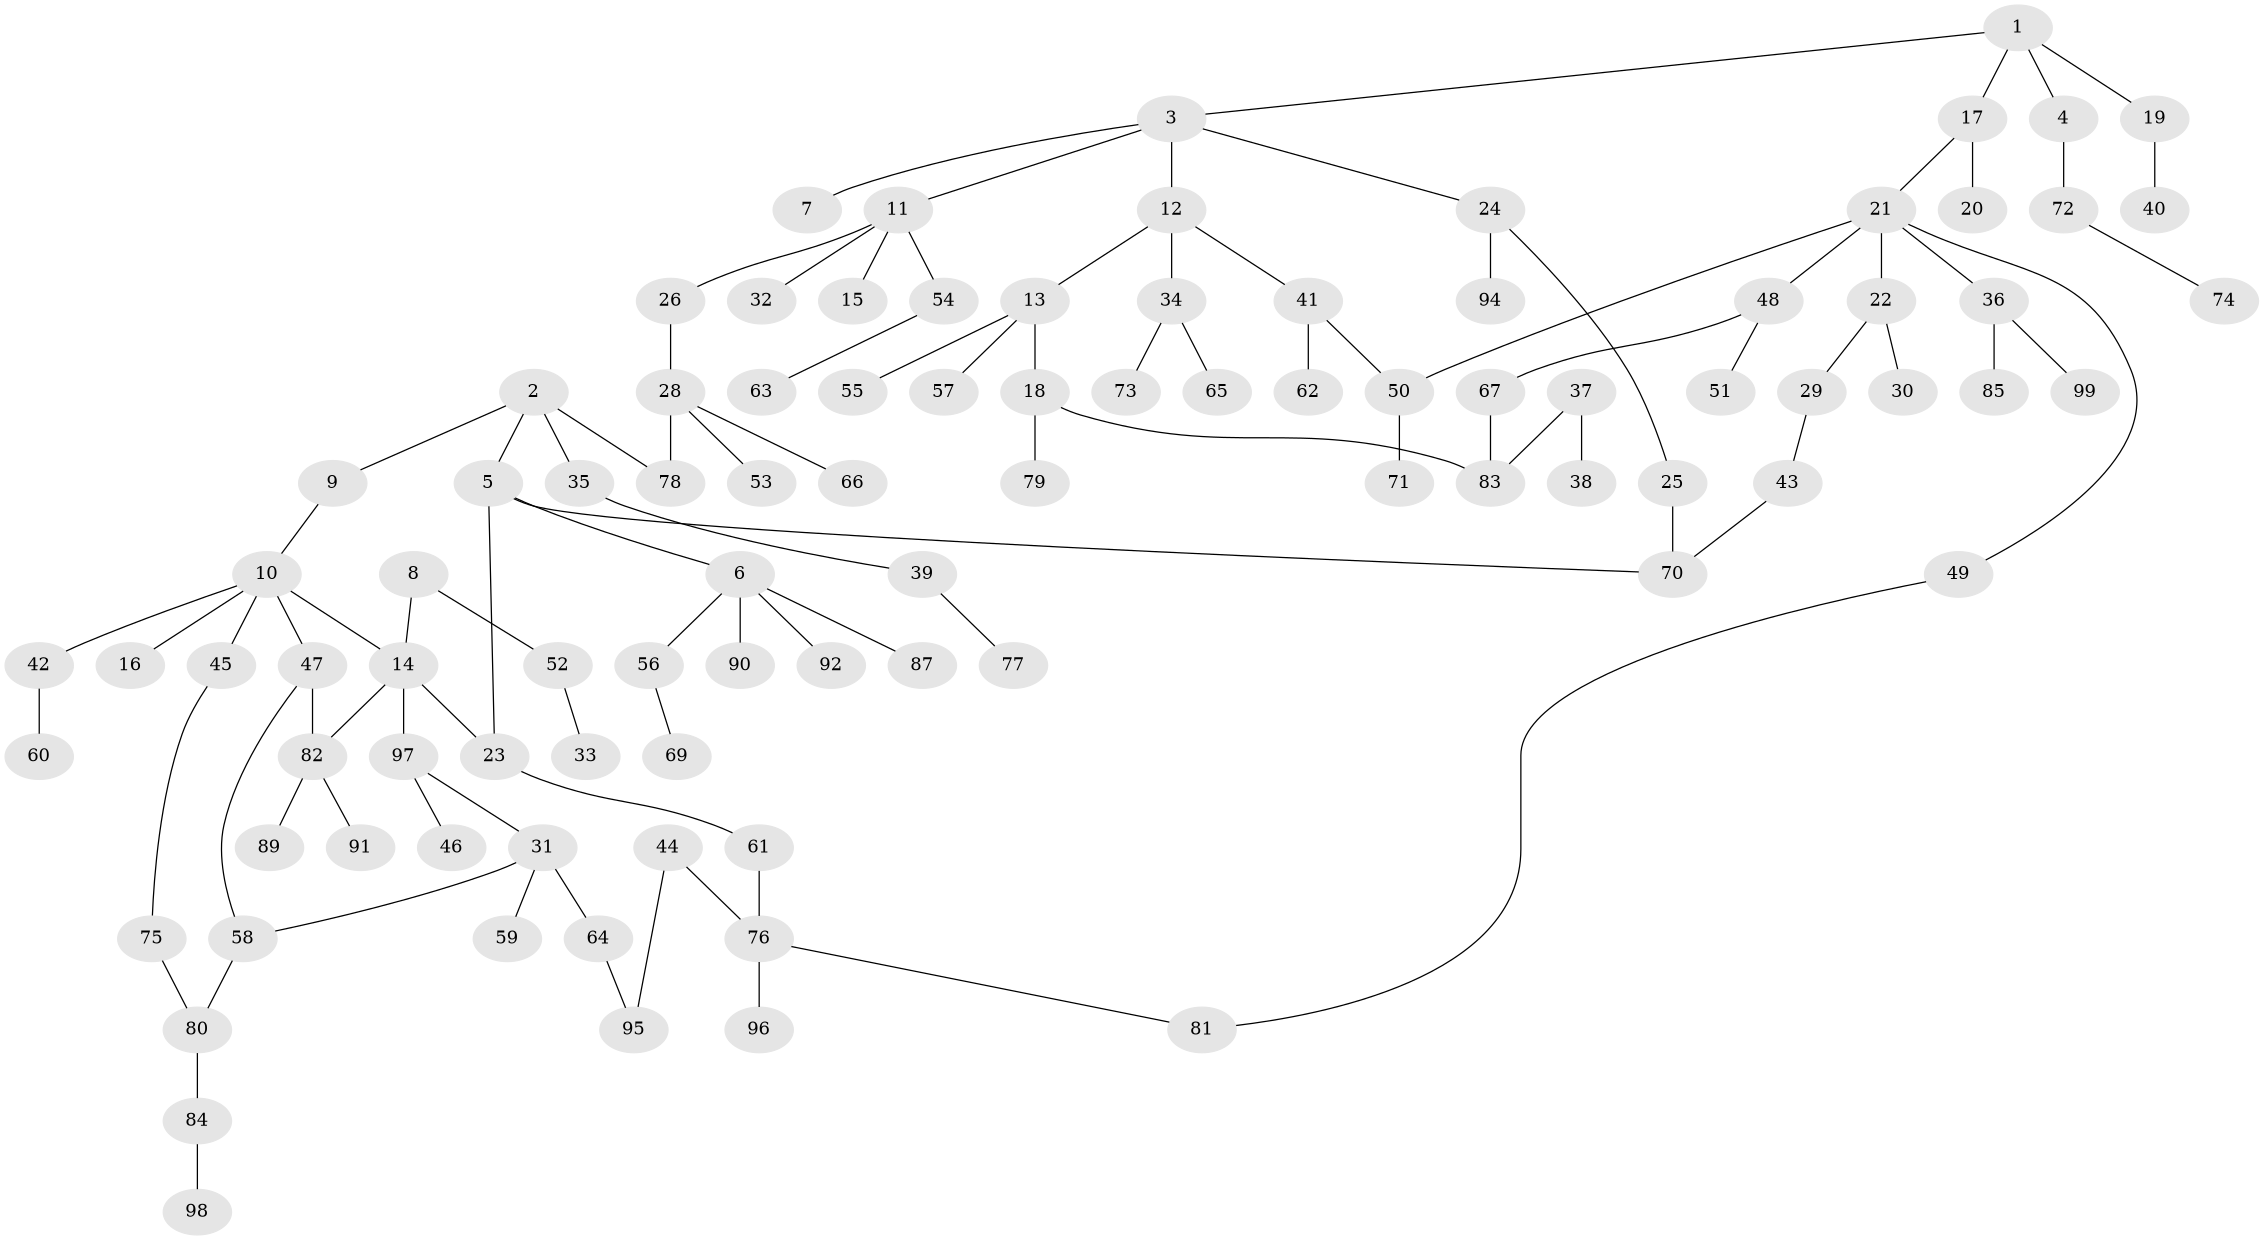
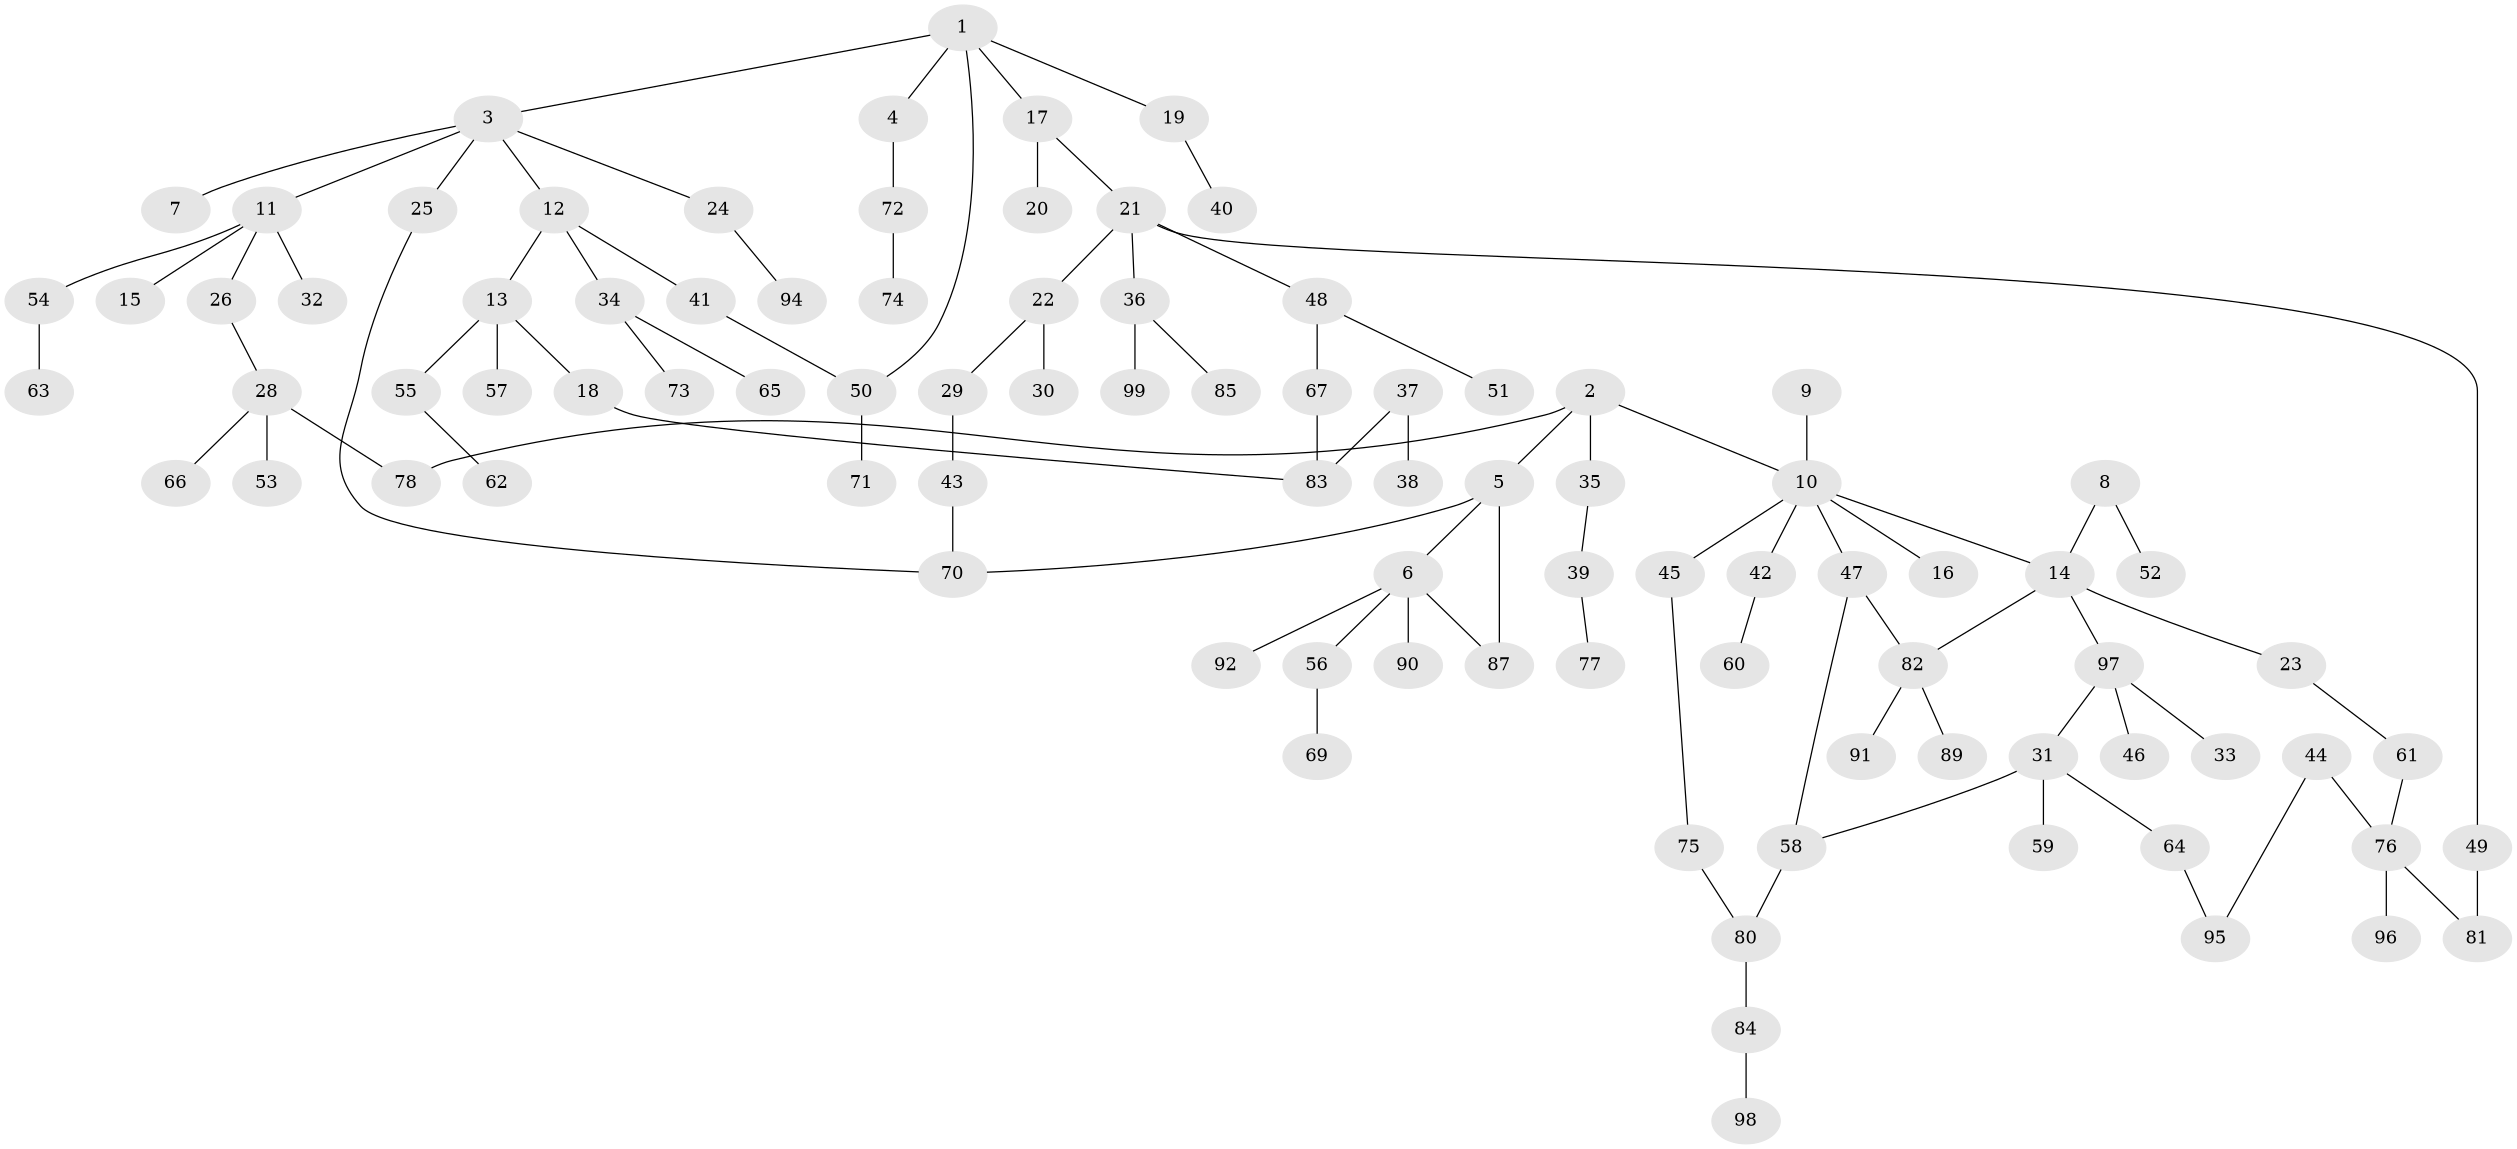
edge "21" -- "50": now "1" -- "50"
edge "24" -- "25": now "3" -- "25"
edge "41" -- "62": now "55" -- "62"
edge "2" -- "9": now "2" -- "10"
node "79": removed
edge "5" -- "23": now "5" -- "87"
edge "52" -- "33": now "97" -- "33"
